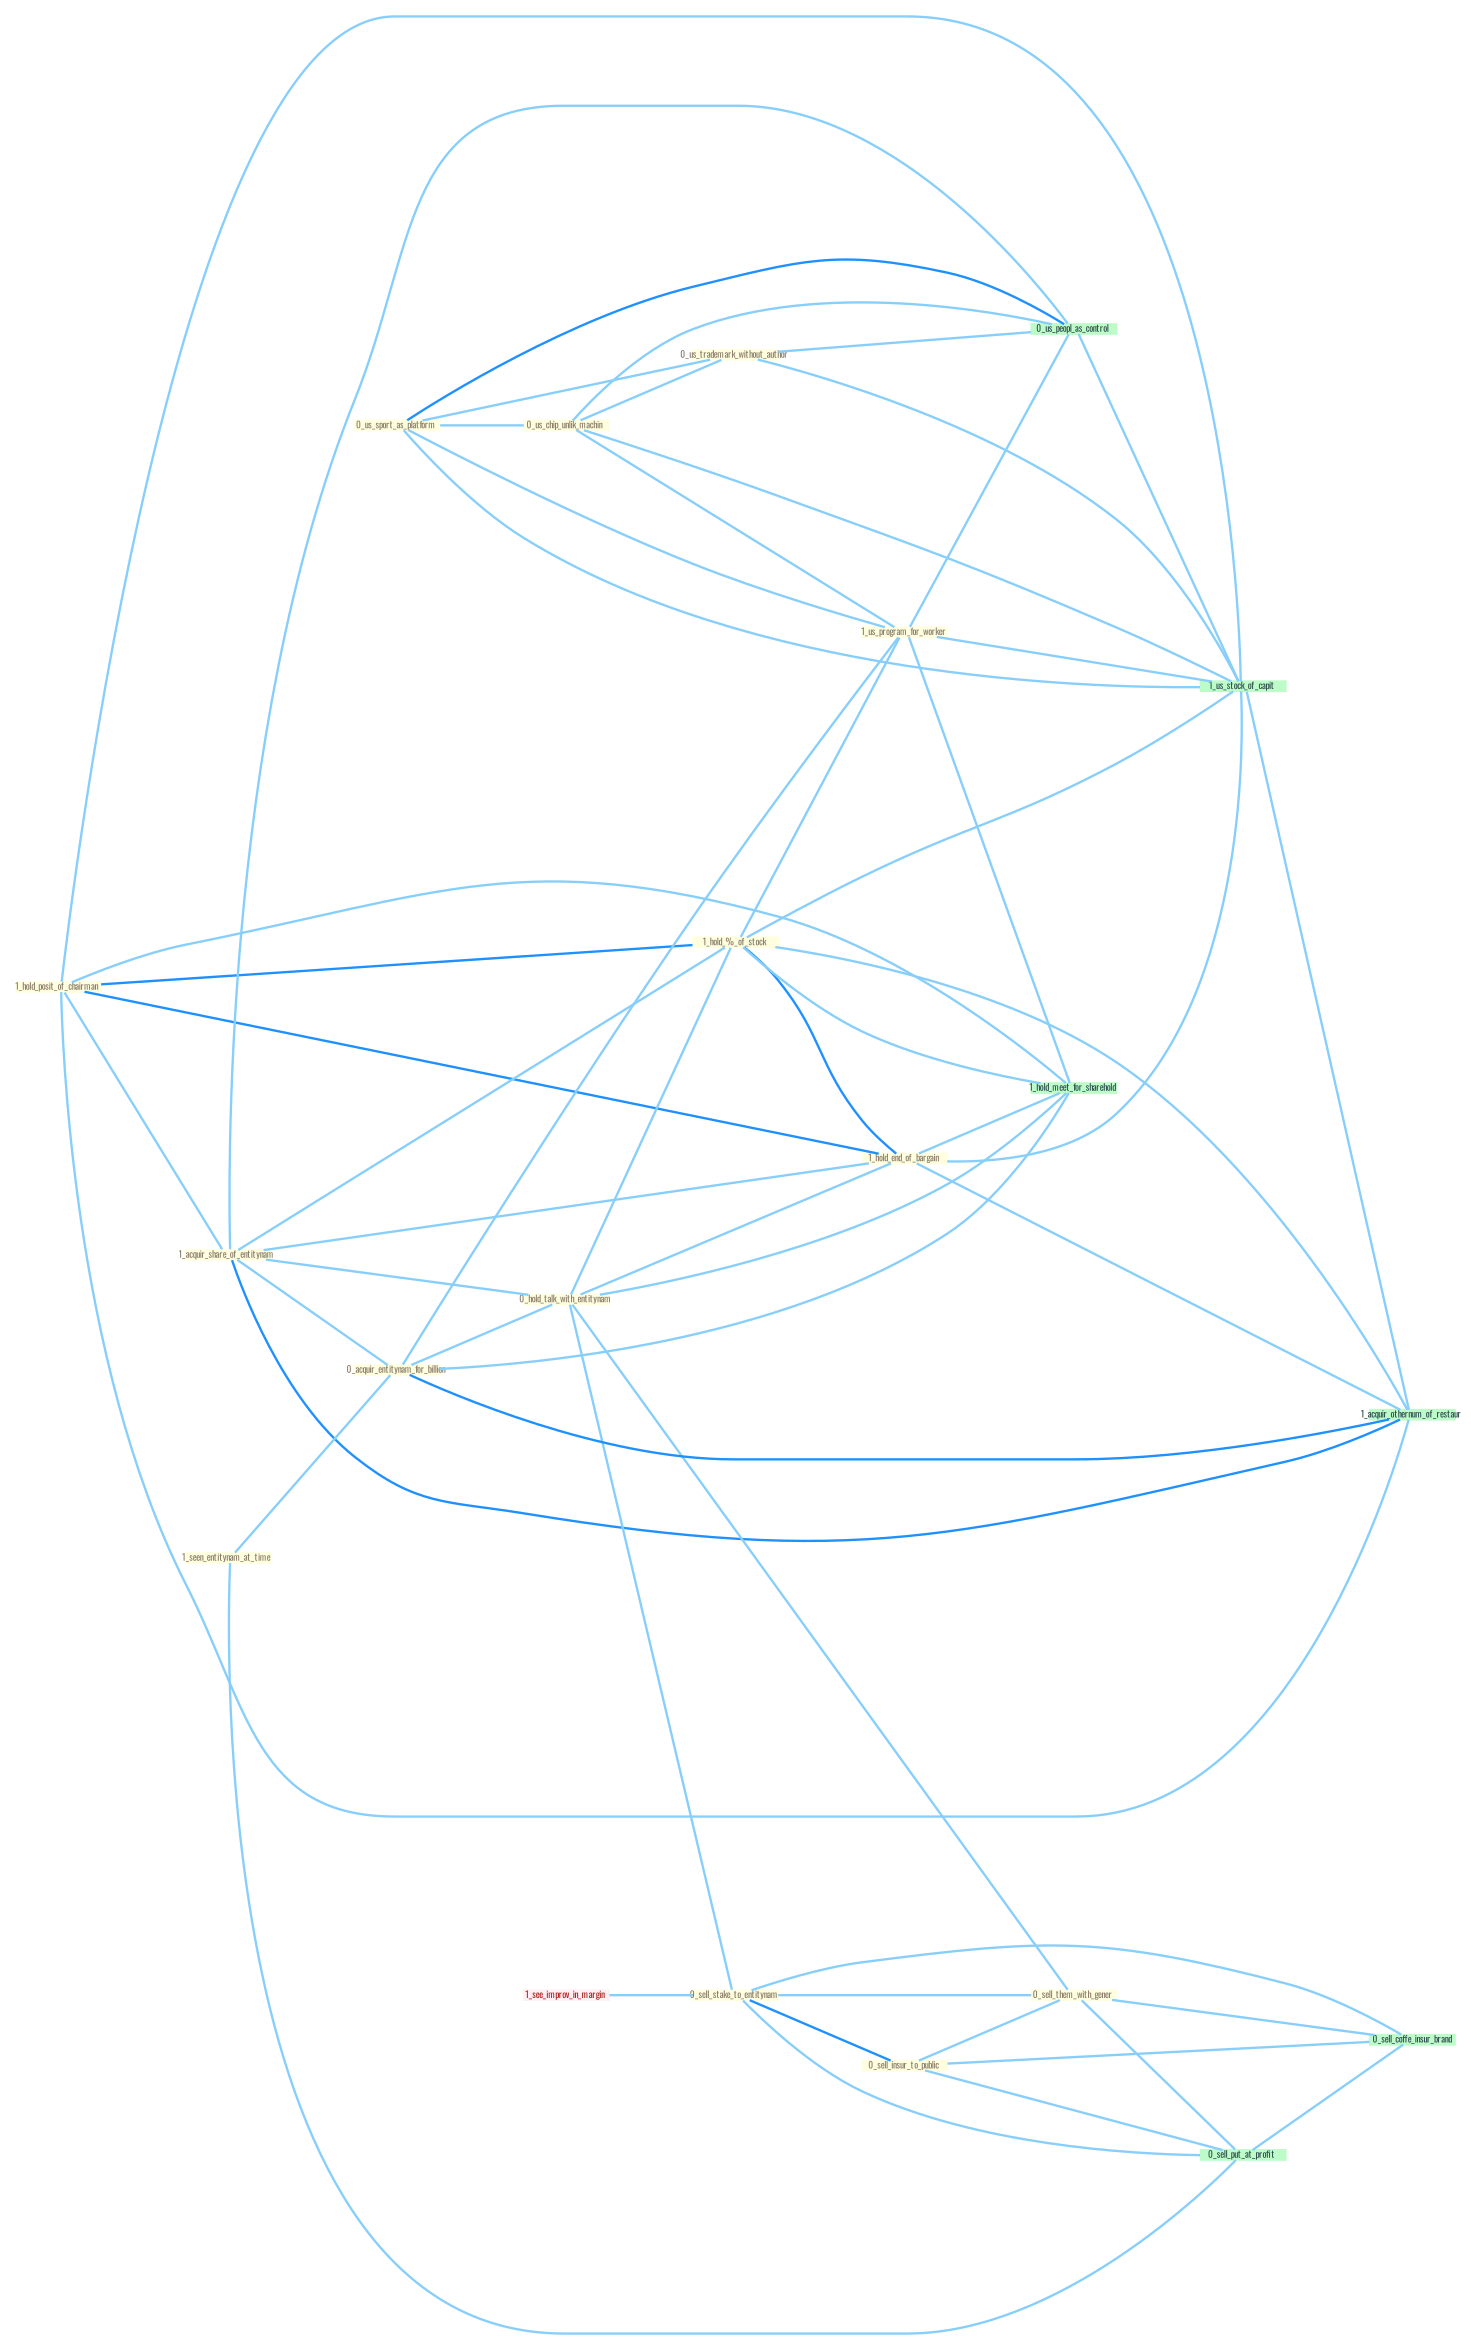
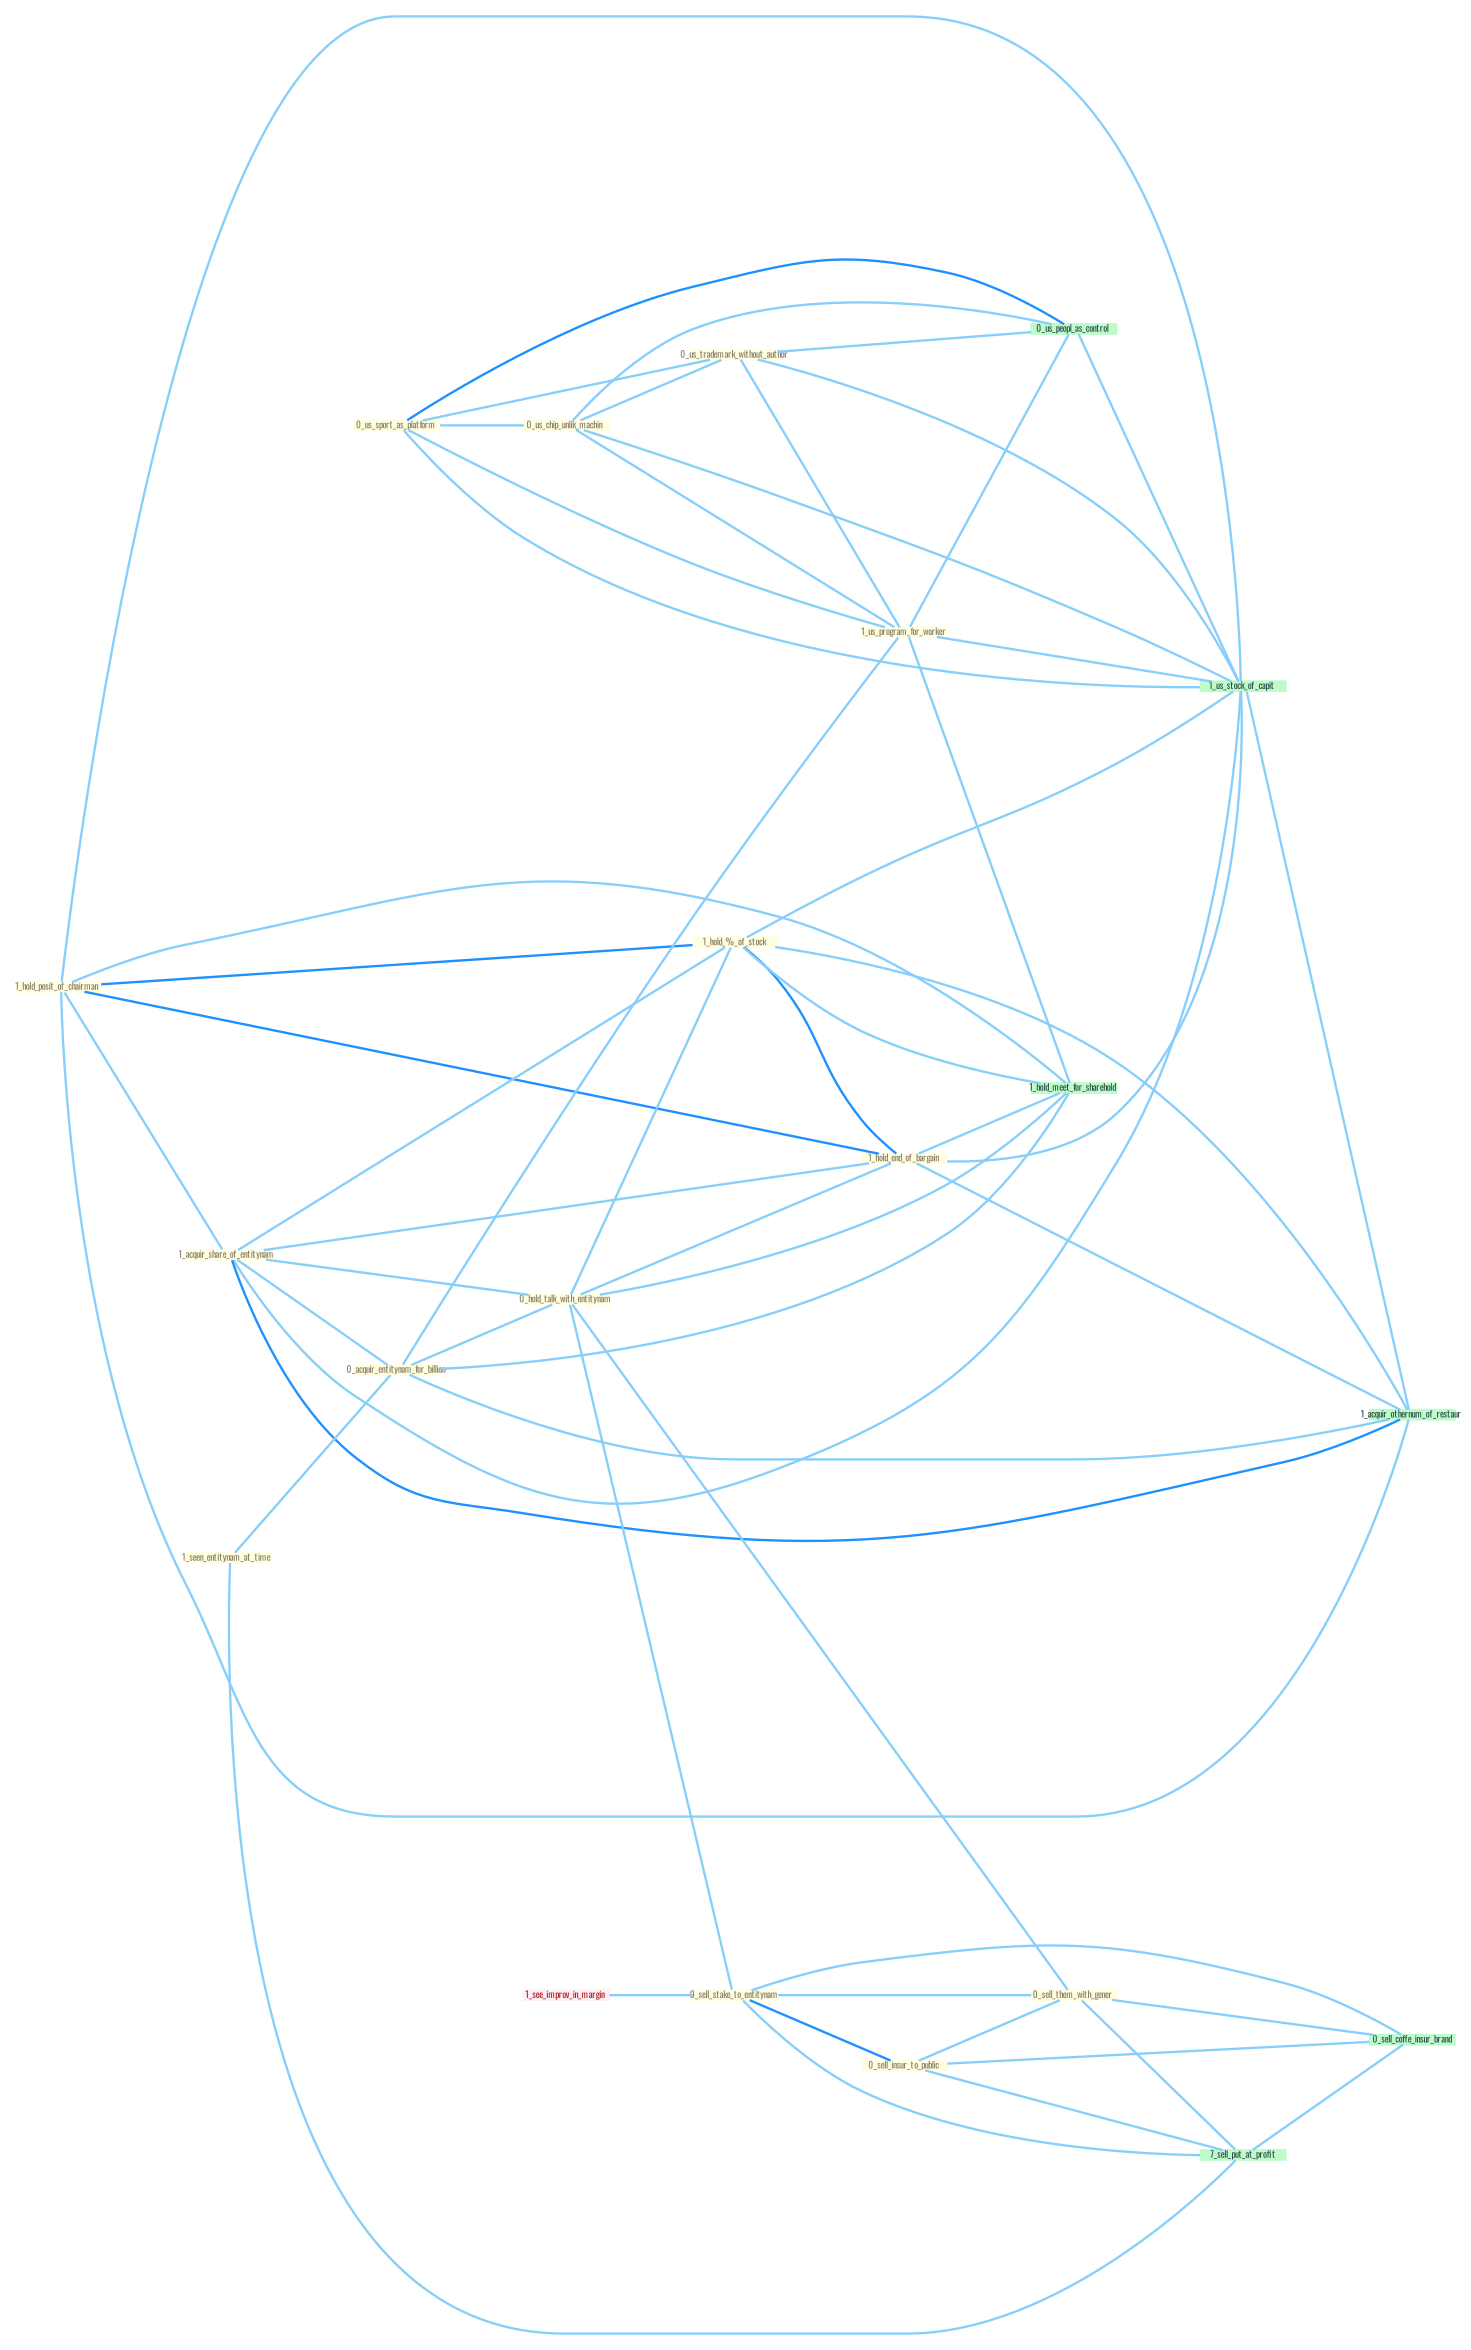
edge "0_us_peopl_as_control" -- "1_acquir_share_of_entitynam": now "1_us_stock_of_capit" -- "1_acquir_share_of_entitynam"
edge "1_us_program_for_worker" -- "1_hold_%_of_stock": now "1_us_program_for_worker" -- "0_us_trademark_without_author"
edge "0_acquir_entitynam_for_billion" -- "1_acquir_othernum_of_restaur": color #1e90ff -> #87cefa
node "0_sell_put_at_profit": label "0_sell_put_at_profit" -> "7_sell_put_at_profit"
